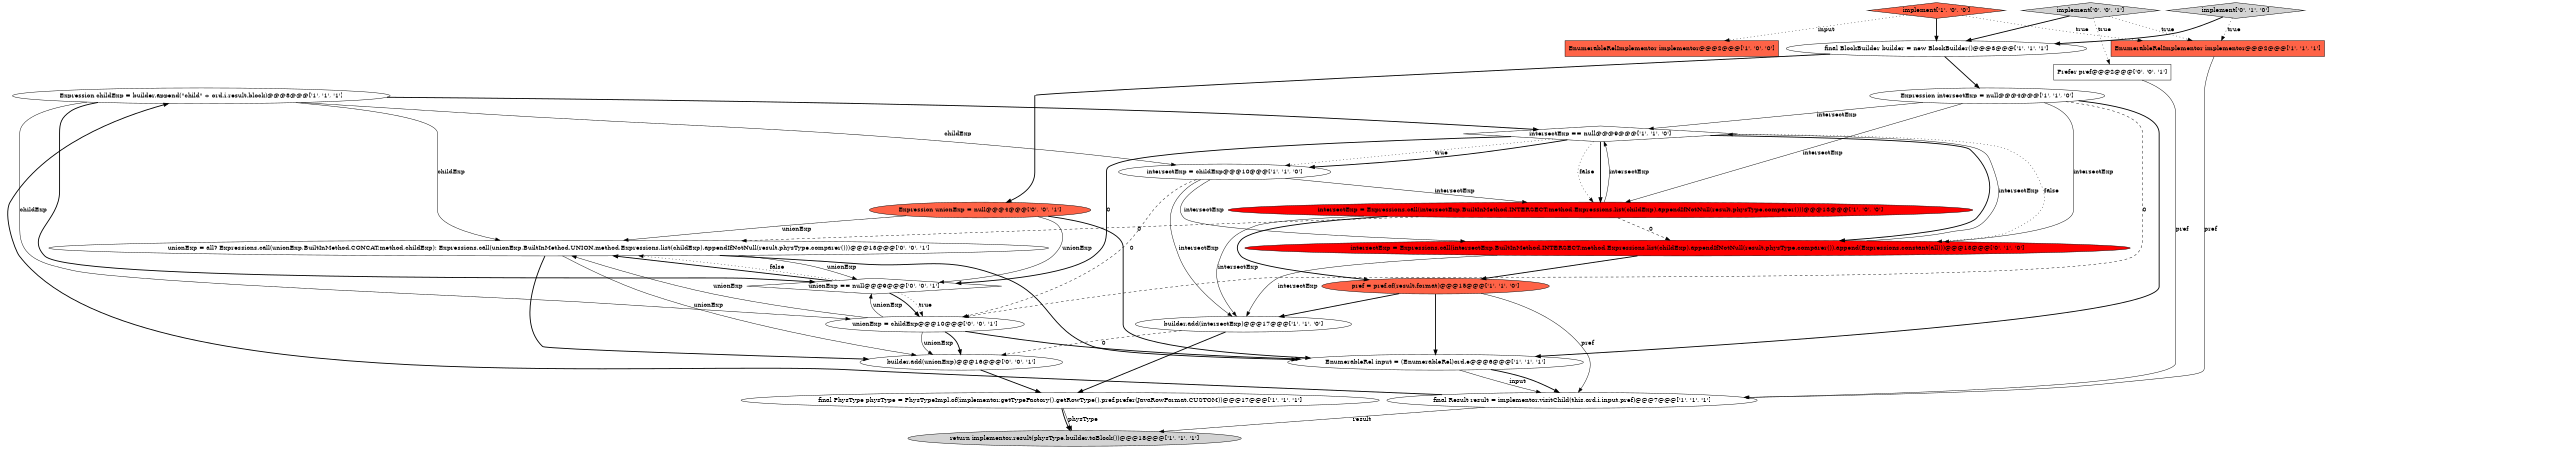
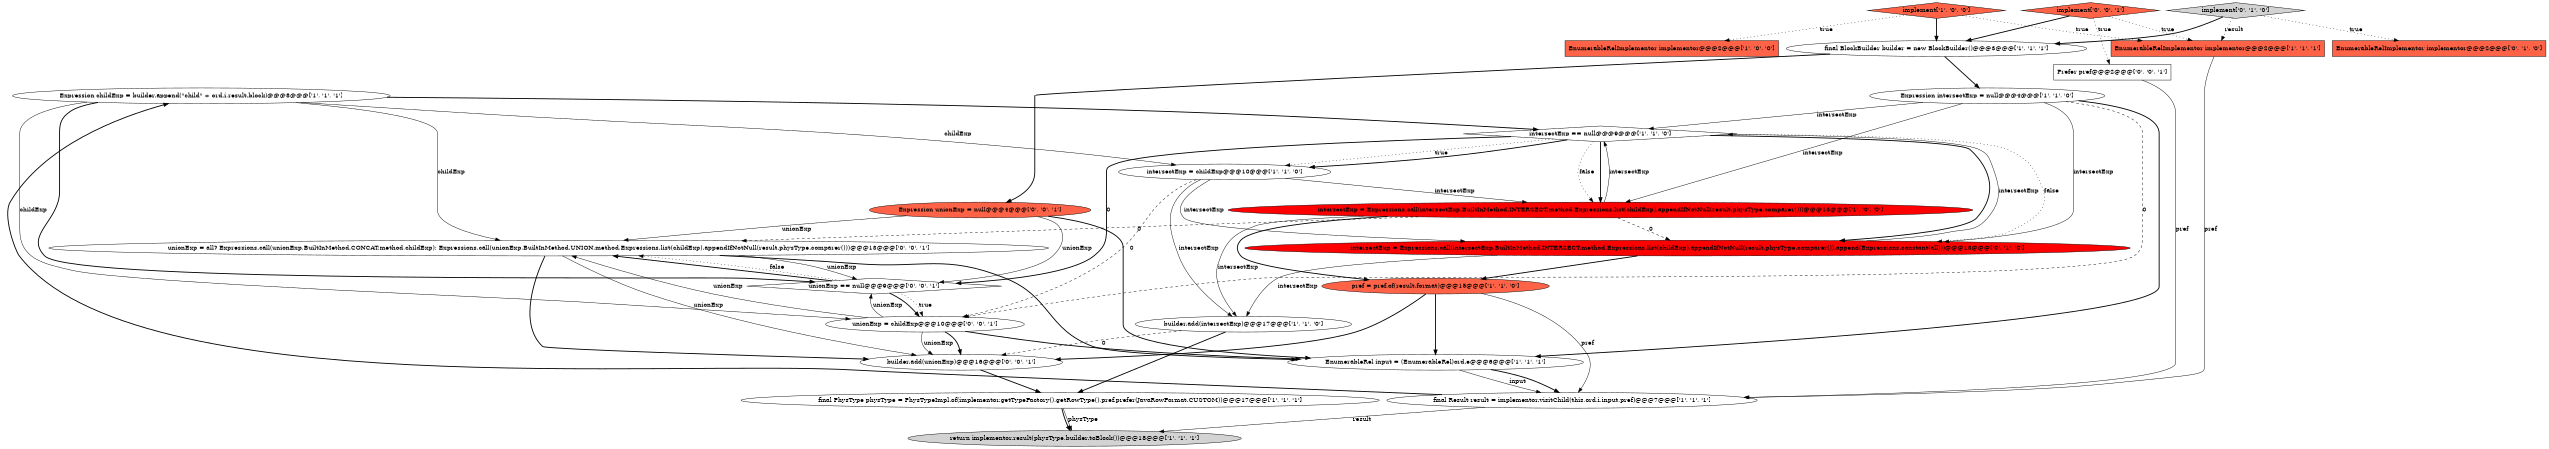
node "implement['0', '0', '1']": fillcolor lightgray -> tomato
edge "implement['1', '0', '0']" -> "EnumerableRelImplementor implementor@@@2@@@['1', '0', '0']": label "input" -> "true"
edge "implement['0', '1', '0']" -> "EnumerableRelImplementor implementor@@@2@@@['1', '1', '1']": label "true" -> "result"
node "EnumerableRelImplementor implementor@@@2@@@['0', '1', '0']": added
edge "pref = pref.of(result.format)@@@15@@@['1', '1', '0']" -> "builder.add(intersectExp)@@@17@@@['1', '1', '0']": now "pref = pref.of(result.format)@@@15@@@['1', '1', '0']" -> "builder.add(unionExp)@@@16@@@['0', '0', '1']"
